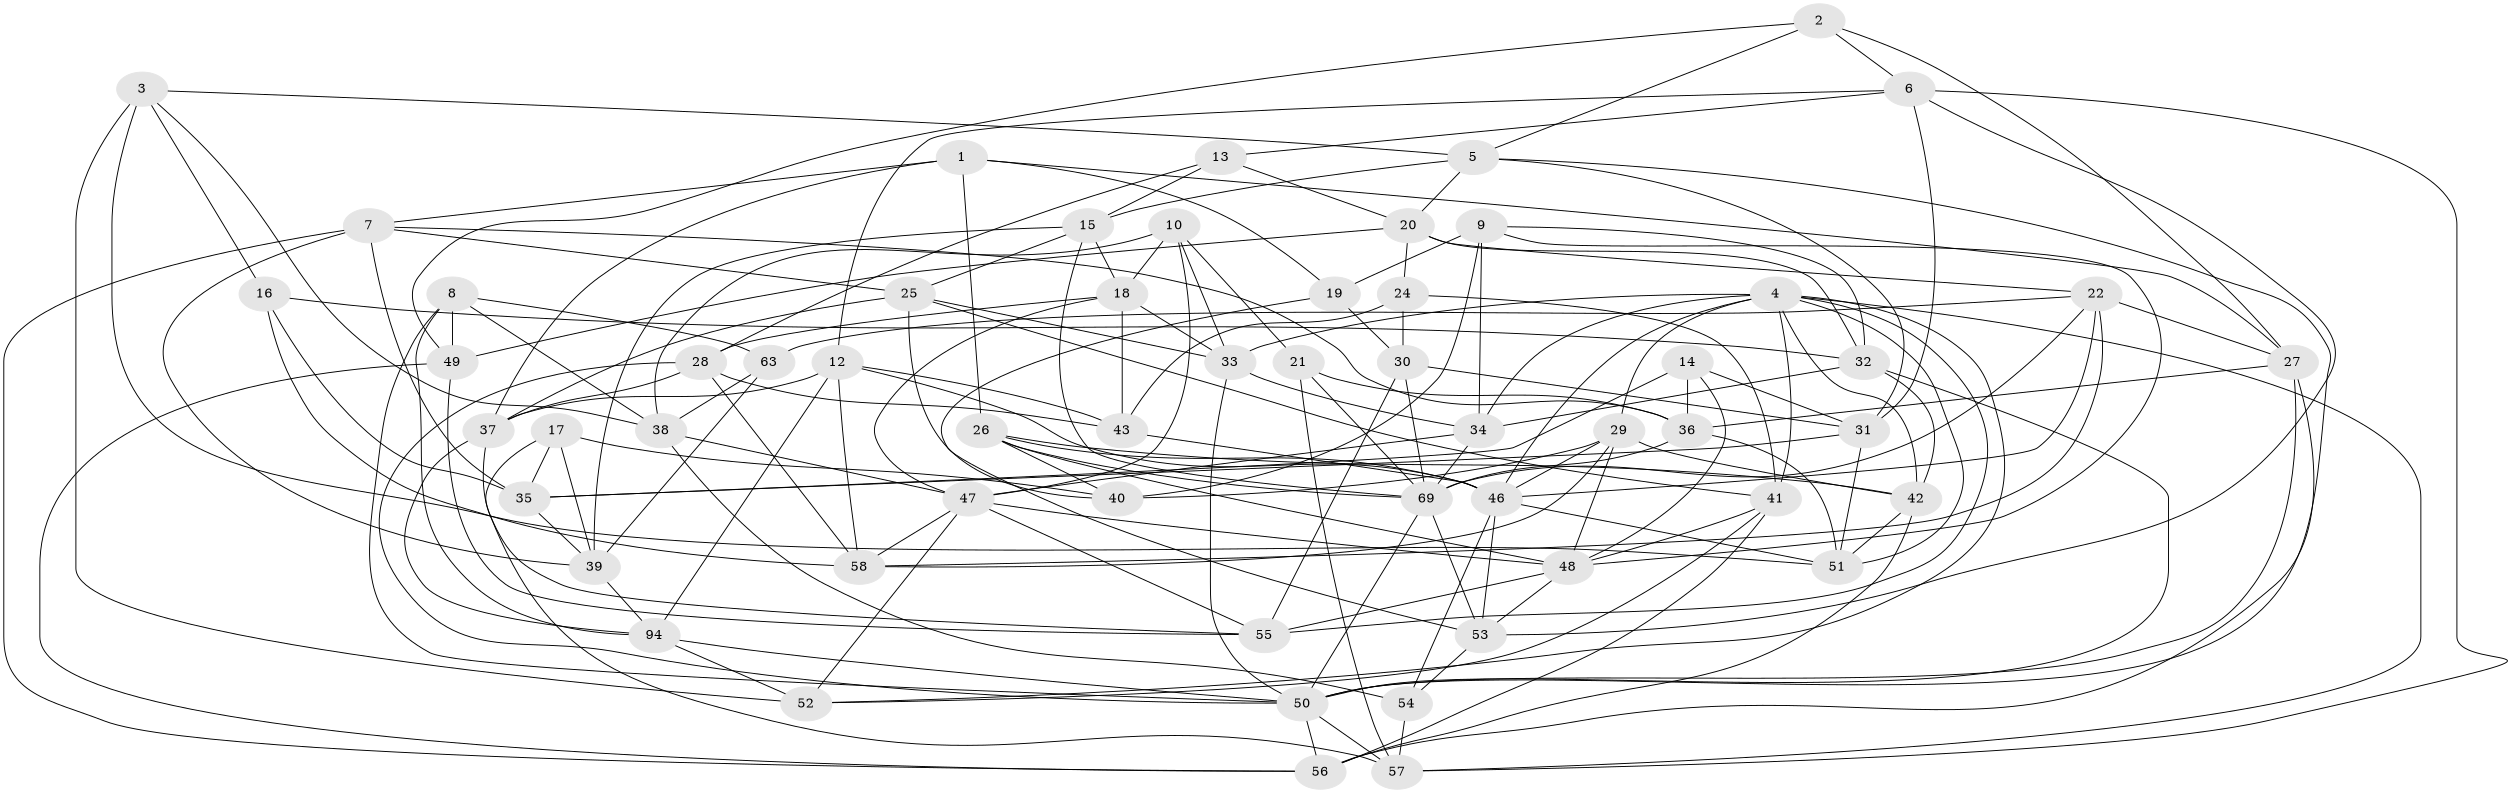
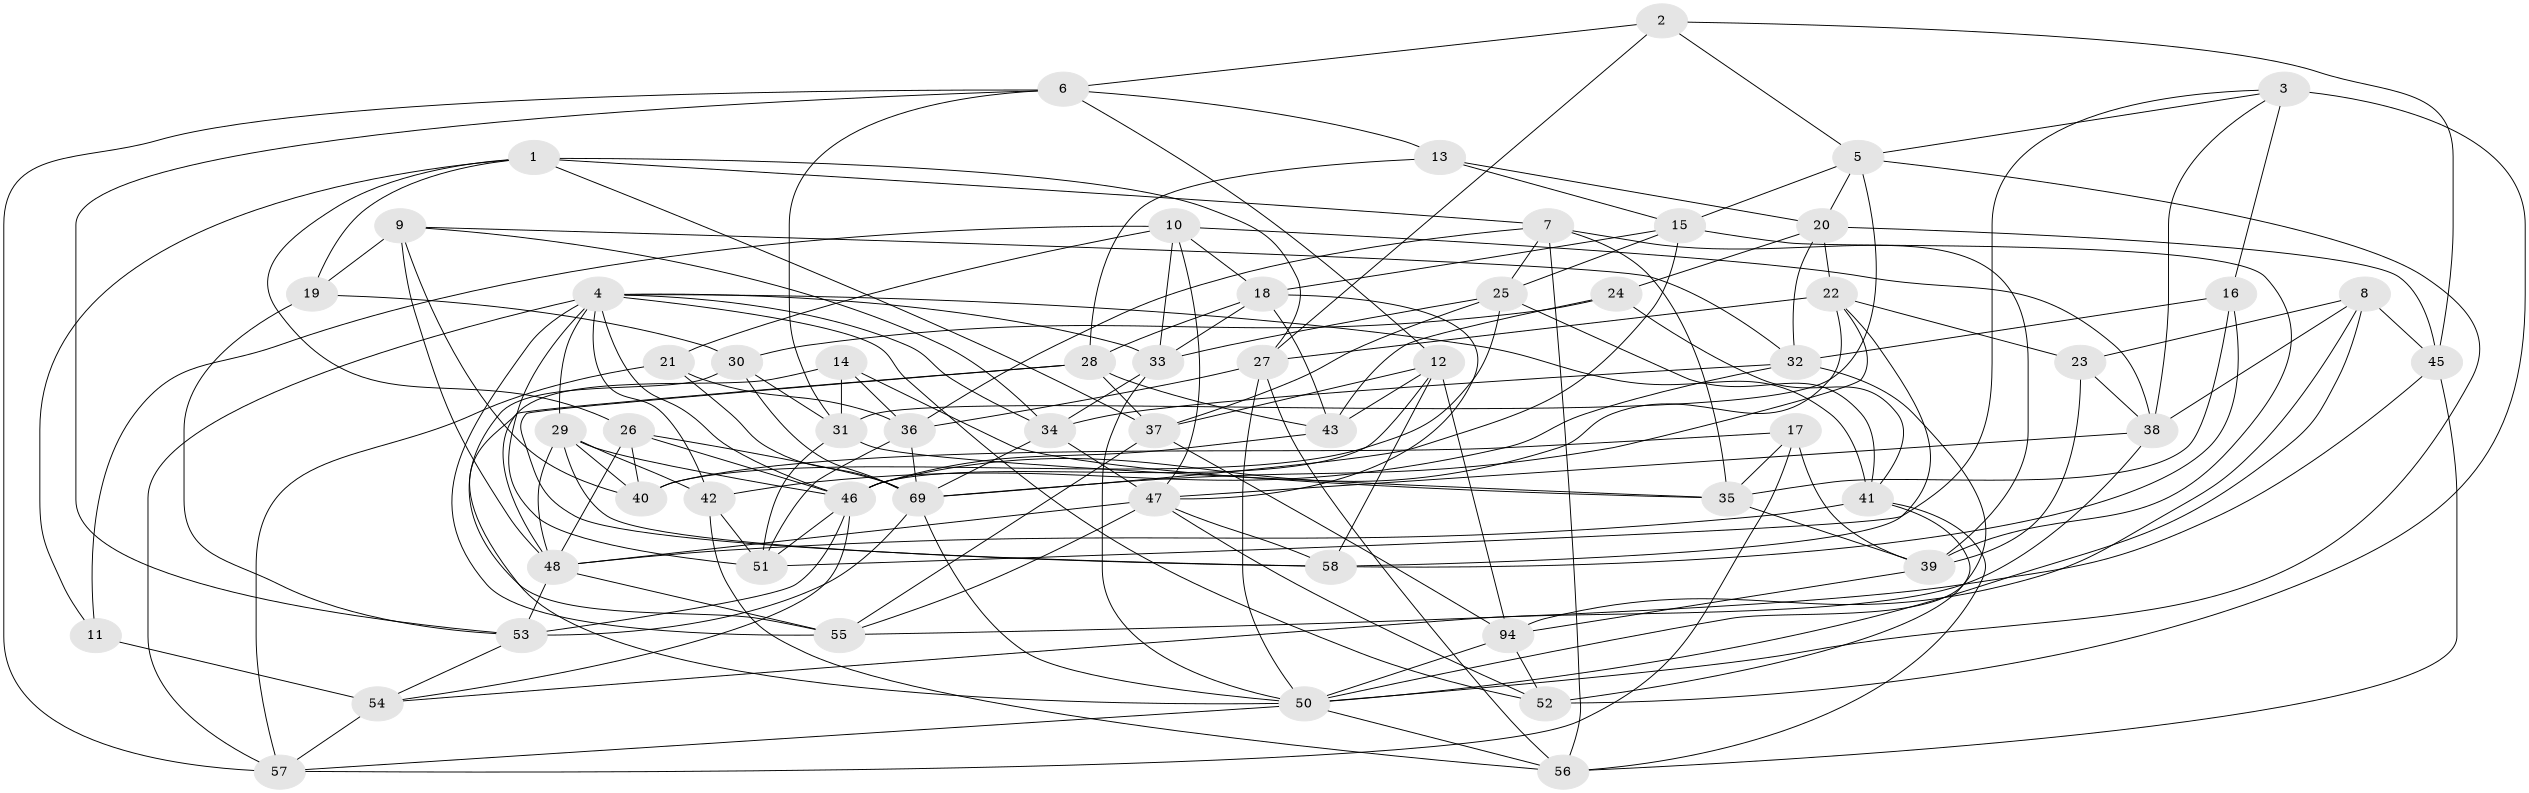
node "49": label "49" -> "45"
node "63": label "63" -> "23"
edge "26" -- "42": removed
node "11": added
